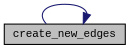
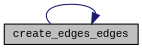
node "create_new_edges": label "create_new_edges" -> "create_edges_edges"
